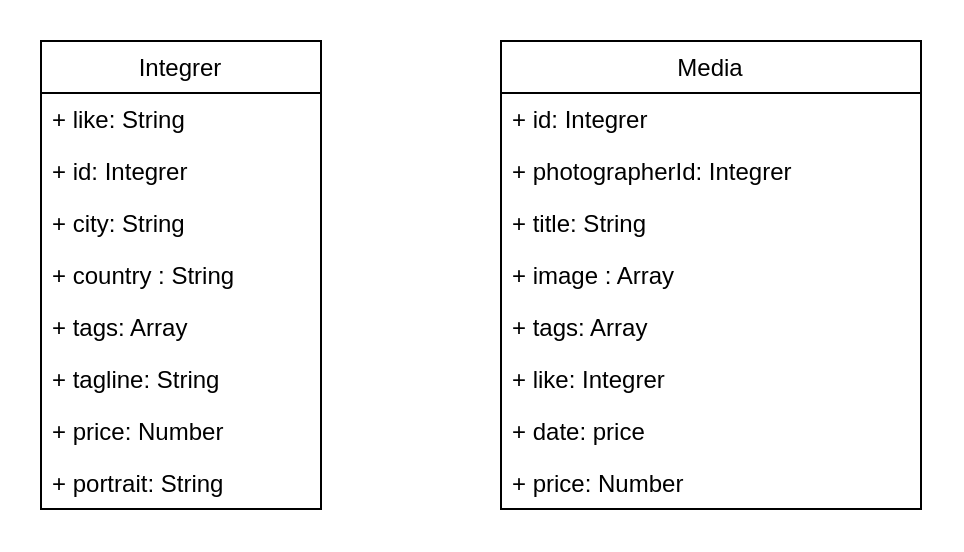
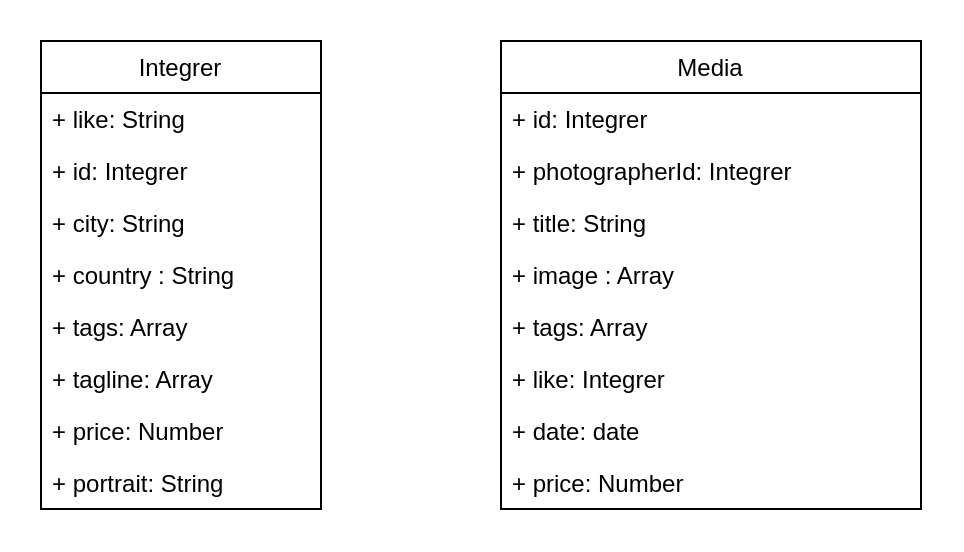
node "+ tagline: String": label "+ tagline: String" -> "+ tagline: Array"
node "+ date: price": label "+ date: price" -> "+ date: date"
